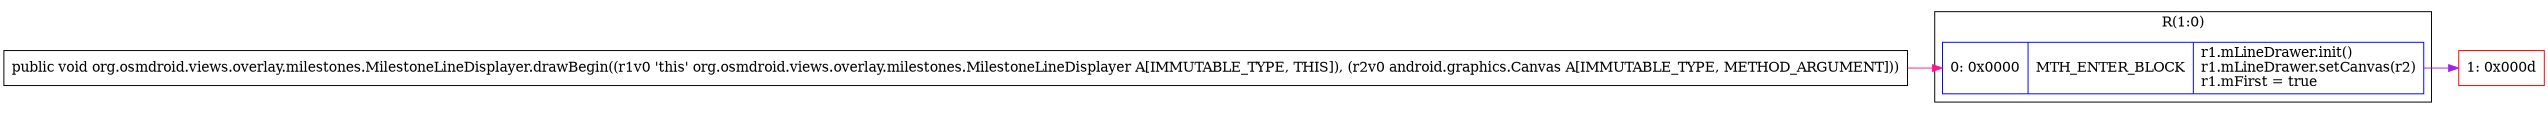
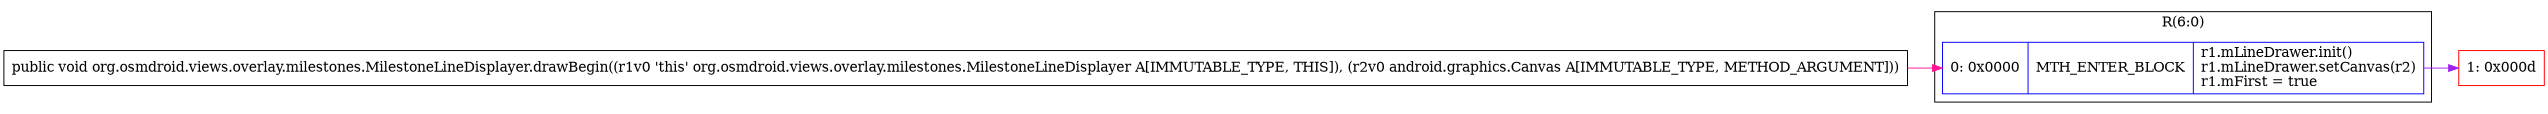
cluster "R(1:0)": label "R(1:0)" -> "R(6:0)"
